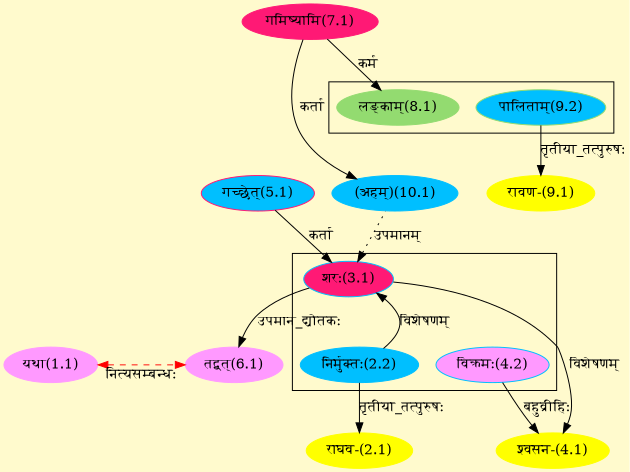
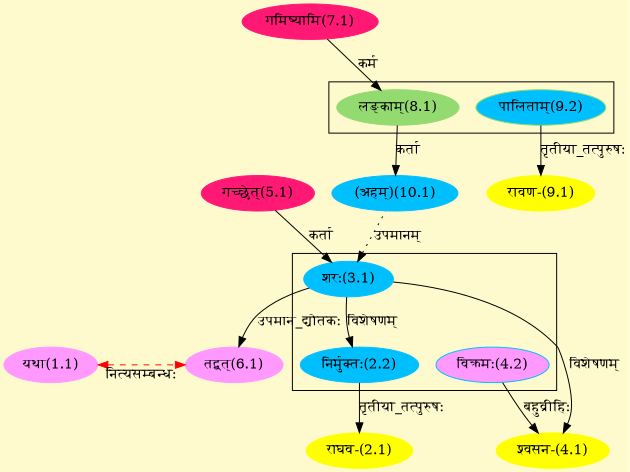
edge "गमिष्यामि(7.1)" -> "(अहम्)(10.1)": now "लङ्काम्(8.1)" -> "(अहम्)(10.1)"
node "गच्छेत्(5.1)": fillcolor #00bfff -> #ff1975
node "शरः(3.1)": fillcolor #ff1975 -> #00bfff
edge "निर्मुक्तः(2.2)" -> "शरः(3.1)": reversed
